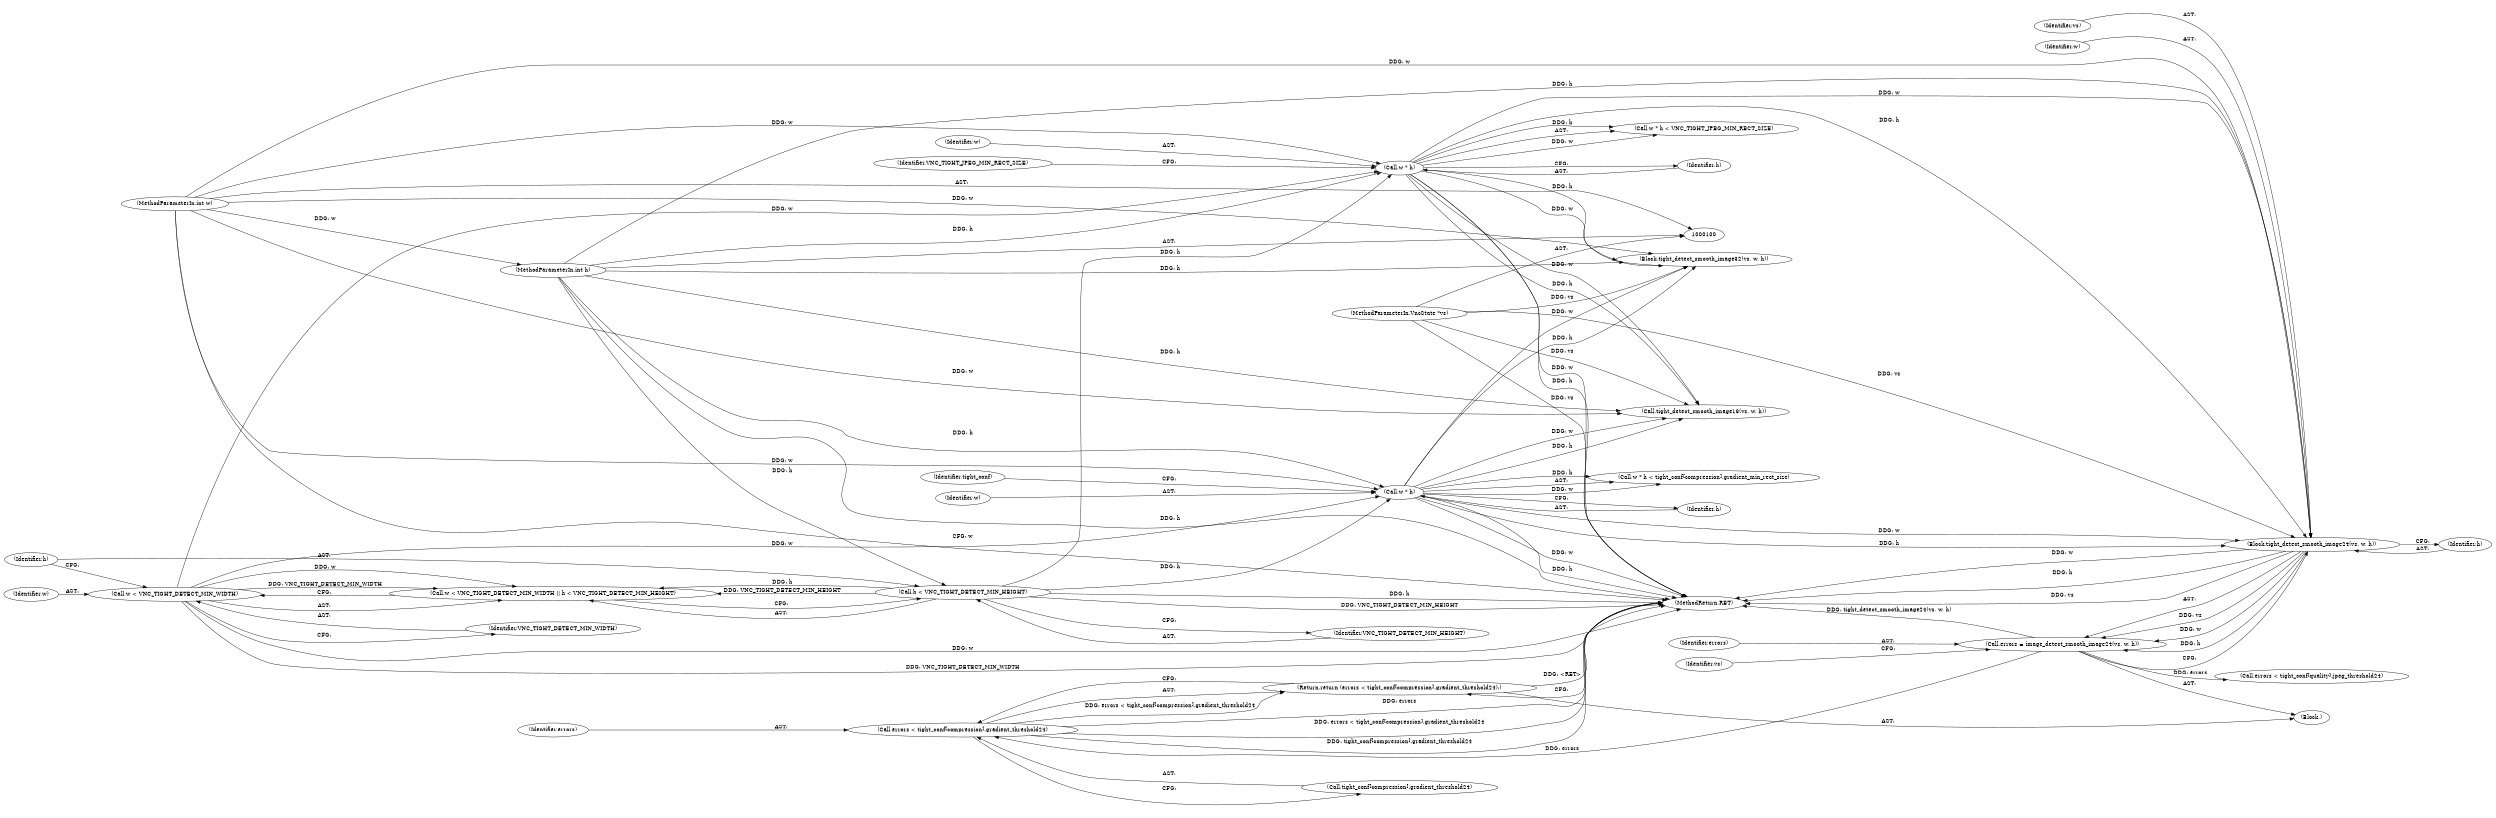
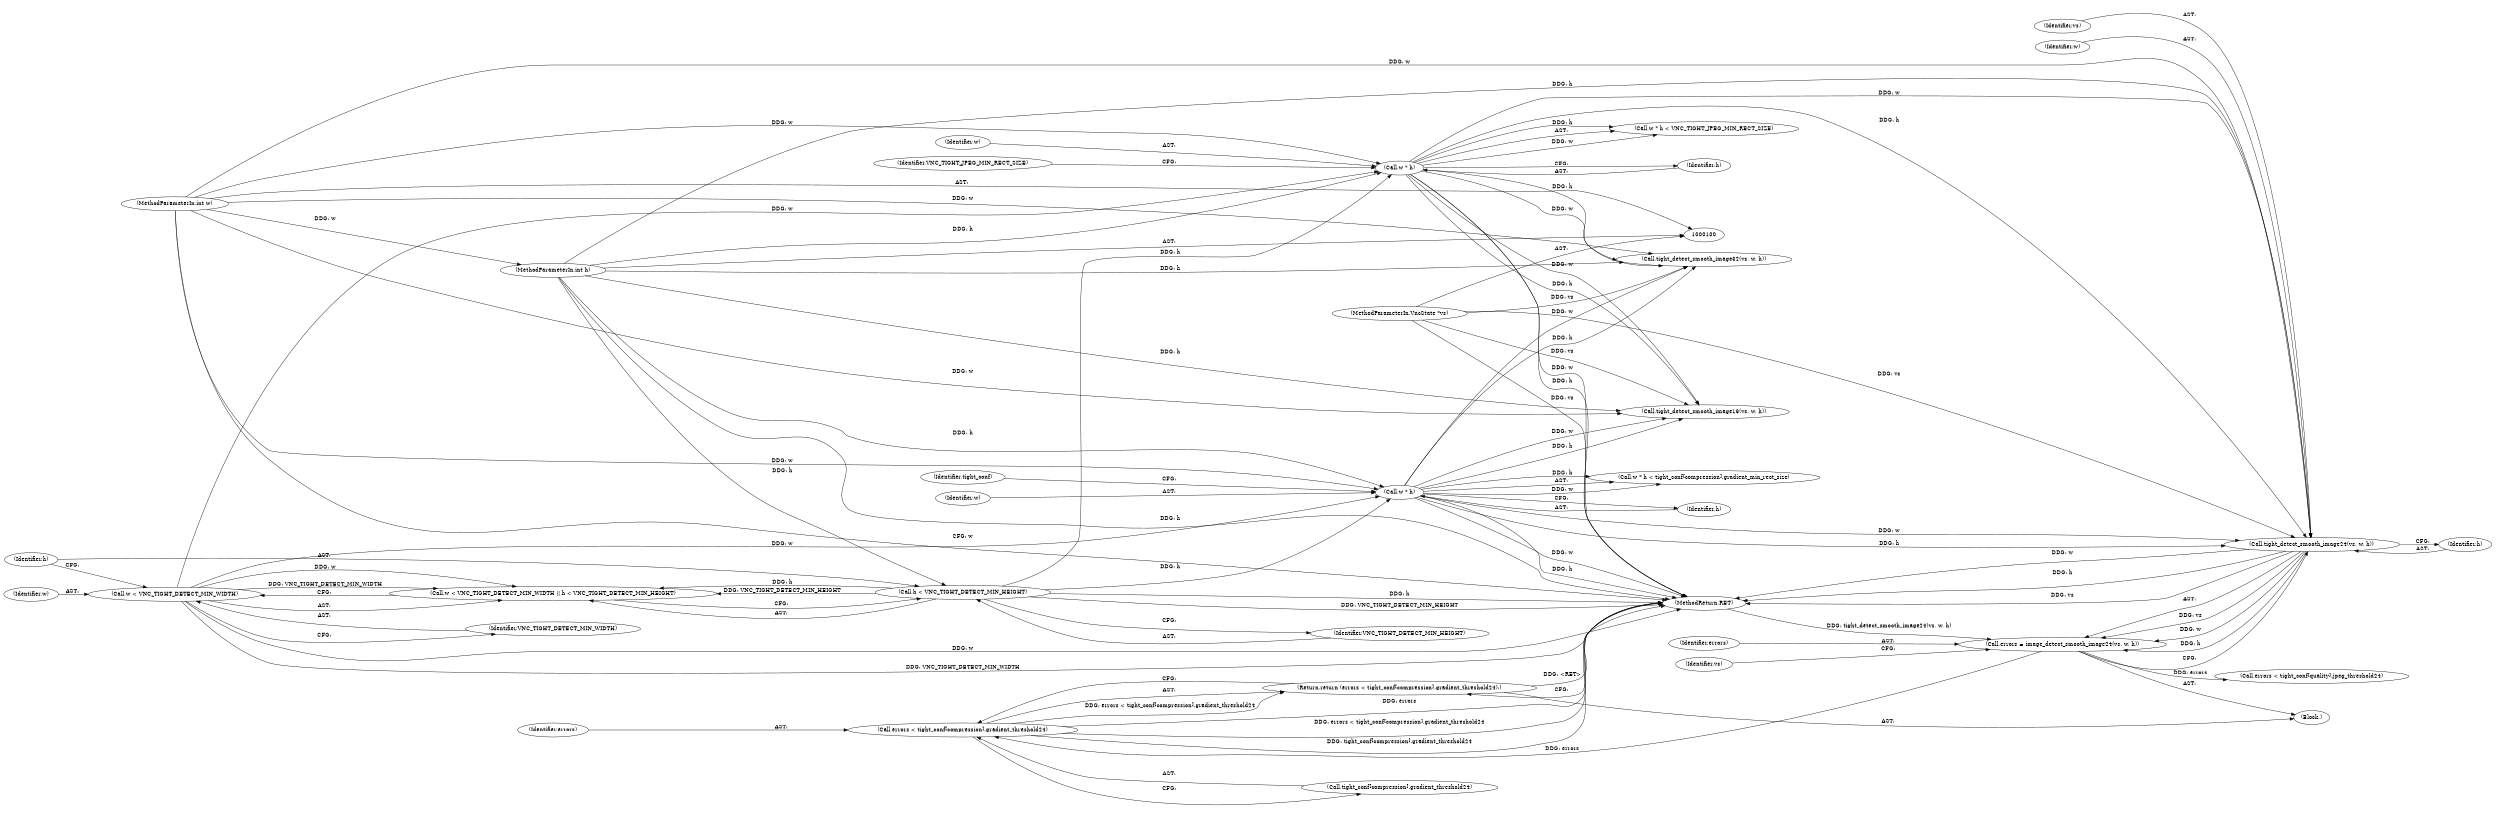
node "(Block,tight_detect_smooth_image32(vs, w, h))": label "(Block,tight_detect_smooth_image32(vs, w, h))" -> "(Call,tight_detect_smooth_image32(vs, w, h))"
node "(Block,tight_detect_smooth_image24(vs, w, h))": label "(Block,tight_detect_smooth_image24(vs, w, h))" -> "(Call,tight_detect_smooth_image24(vs, w, h))"
edge "(Call,errors = image_detect_smooth_image24(vs, w, h))" -> "(MethodReturn,RET)": reversed
